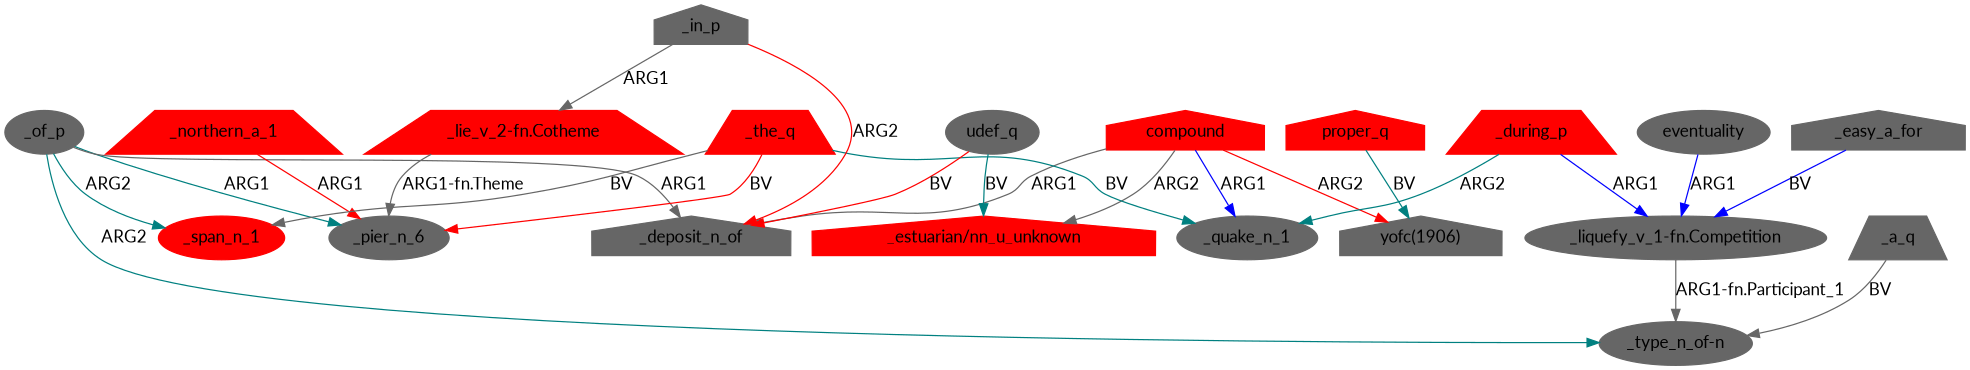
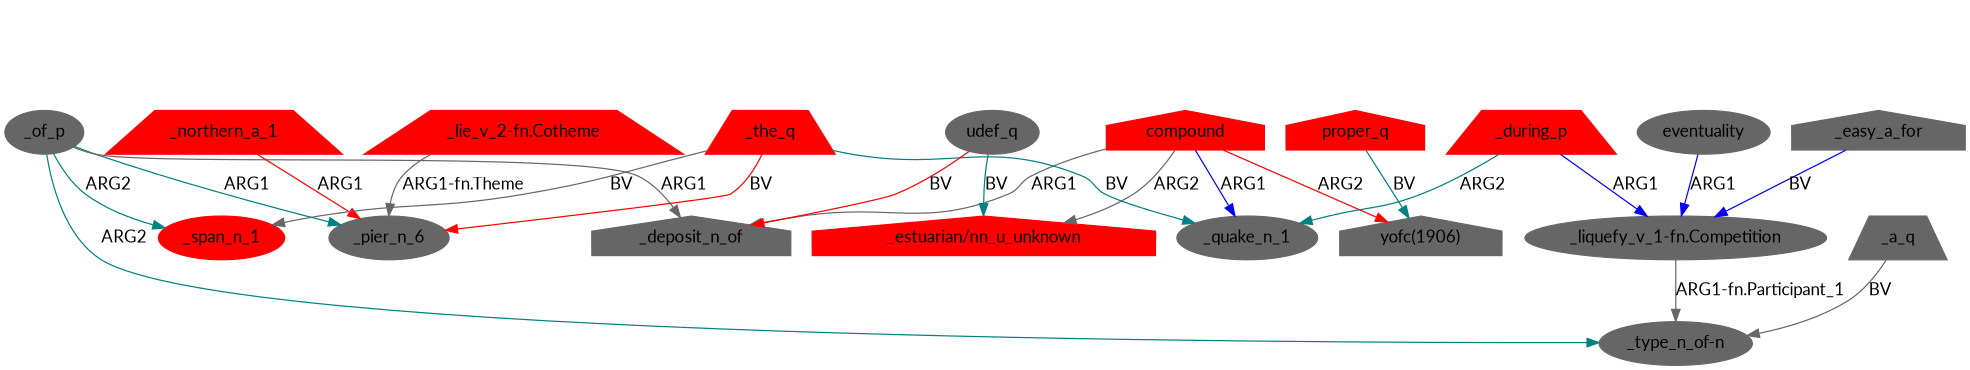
node "_in_p": removed
